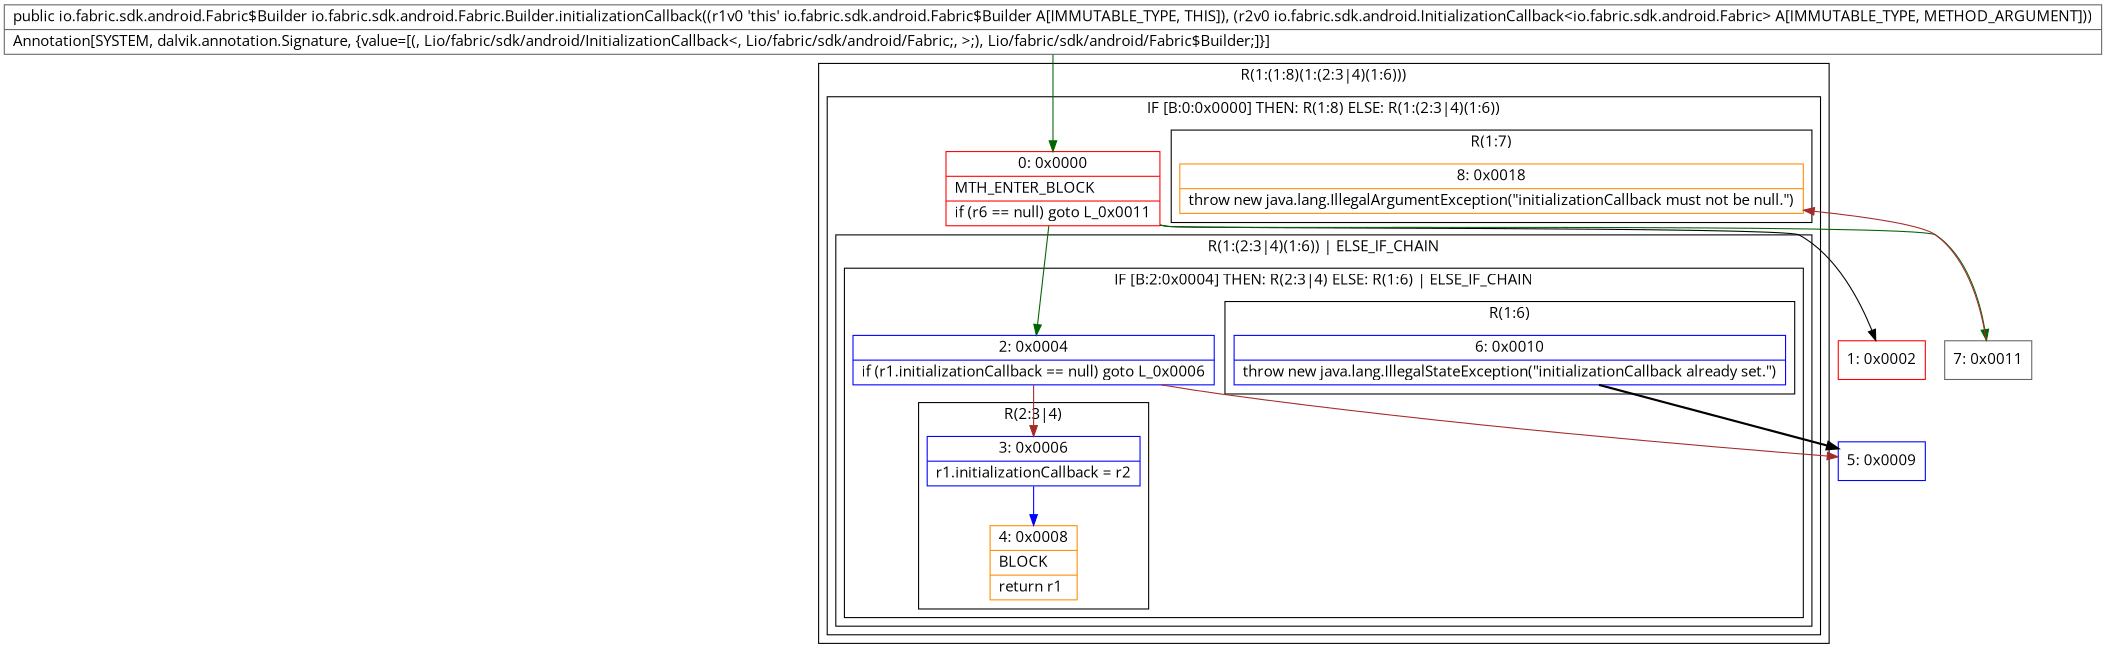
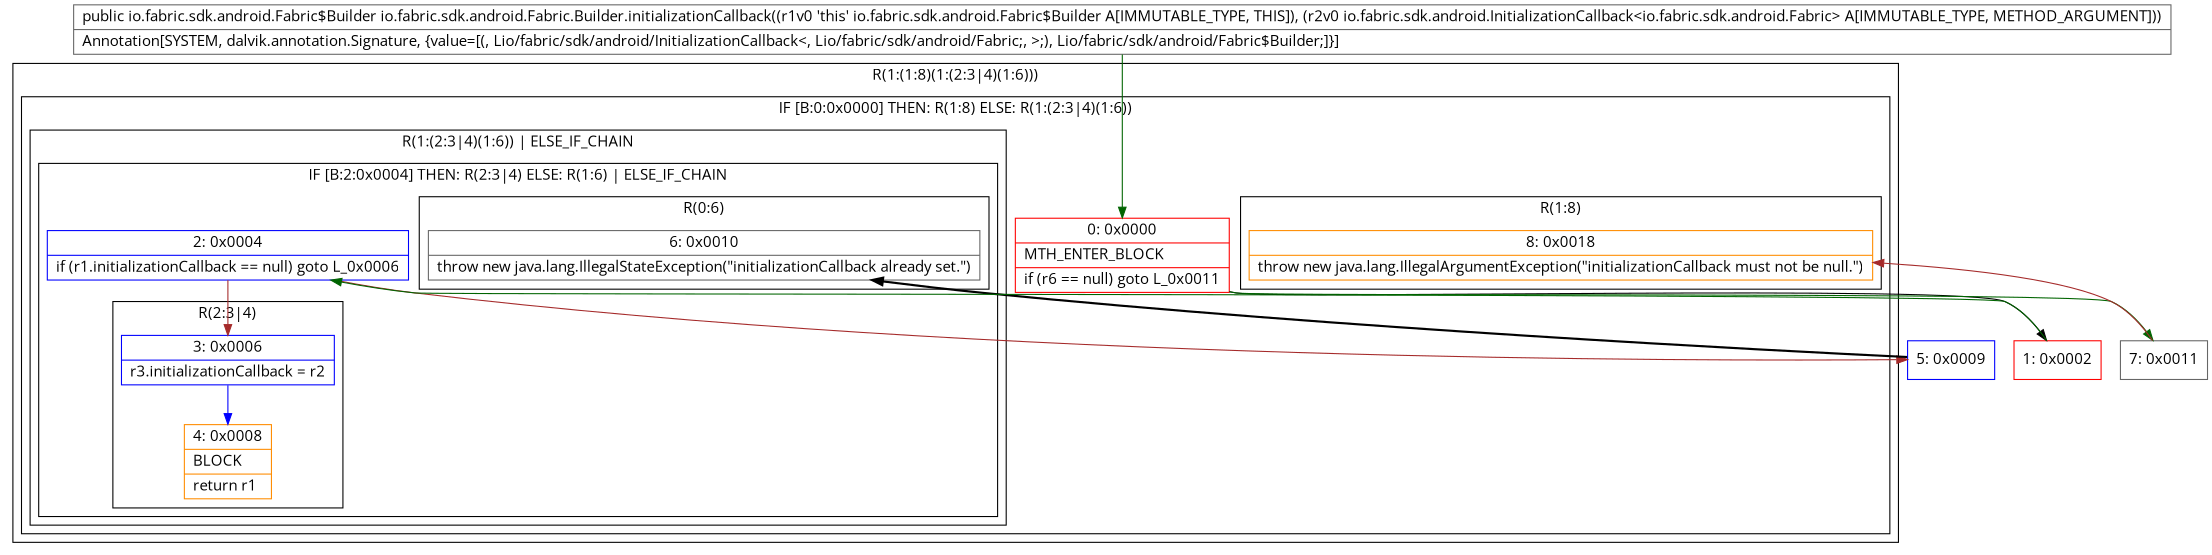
cluster "R(1:7)": label "R(1:7)" -> "R(1:8)"
edge "0: 0x0000" -> "2: 0x0004": now "1: 0x0002" -> "2: 0x0004"
cluster "R(1:6)": label "R(1:6)" -> "R(0:6)"
node "6: 0x0010": color blue -> gray40
edge "6: 0x0010" -> "5: 0x0009": reversed
node "3: 0x0006": text "r1.initializationCallback = r2" -> "r3.initializationCallback = r2"
